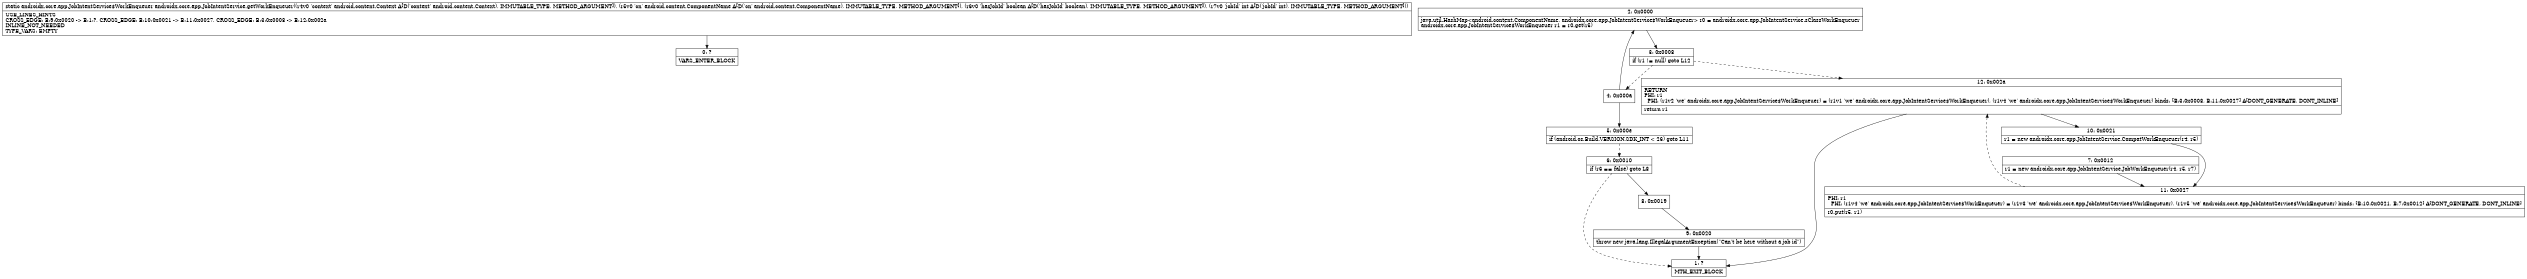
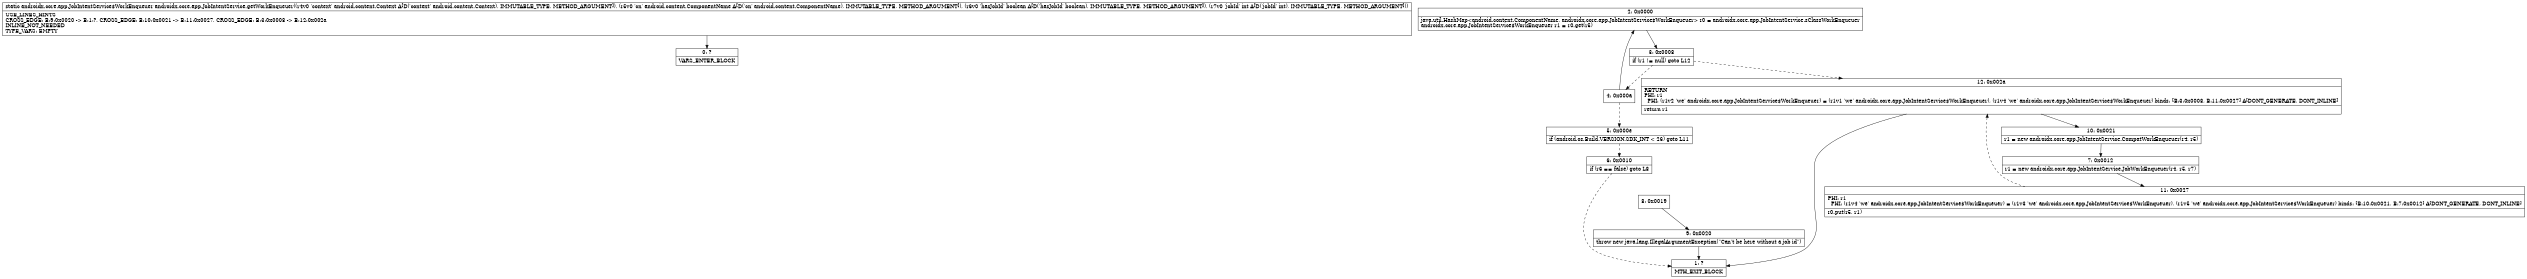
edge "4: 0x000a" -> "5: 0x000e": style solid -> dashed
edge "10: 0x0021" -> "11: 0x0027": now "10: 0x0021" -> "7: 0x0012"
edge "6: 0x0010" -> "8: 0x0019": removed
